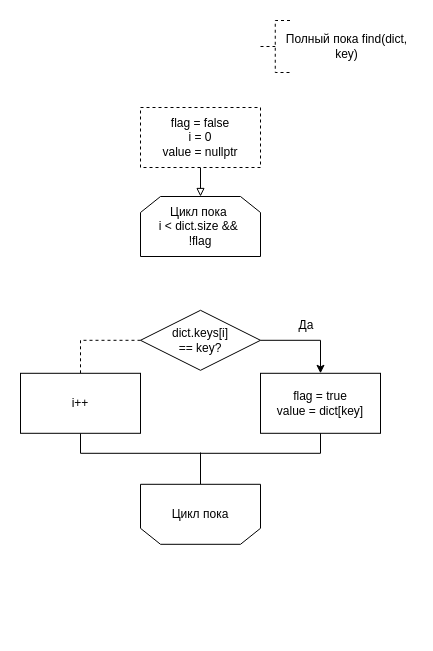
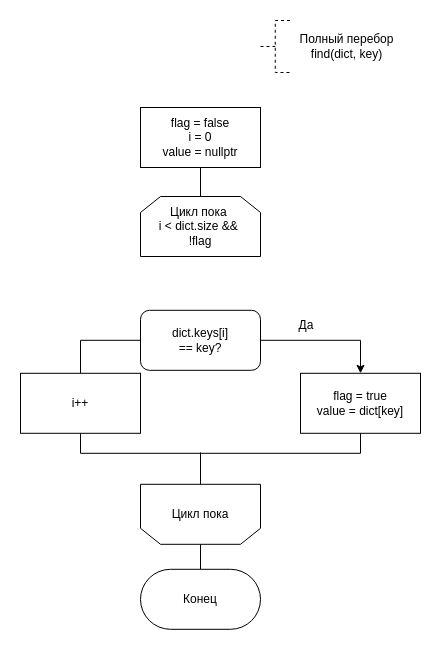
node "Полный пока find(dict, key)": label "Полный пока find(dict, key)" -> "Полный перебор find(dict, key)"
node "flag = false i = 0 value = nullptr": style dashed -> solid
edge "flag = false i = 0 value = nullptr" -> "Цикл пока i < dict.size && !flag": arrowhead block -> none
edge "dict.keys[i] == key?" -- "i++": style dashed -> solid
node "dict.keys[i] == key?": shape diamond -> rounded rectangle
node "flag = true value = dict[key]": moved (321, 403) -> (361, 403)
edge "Цикл пока" -- "Конец": added
node "Конец": added
